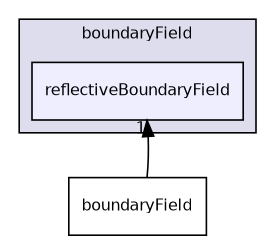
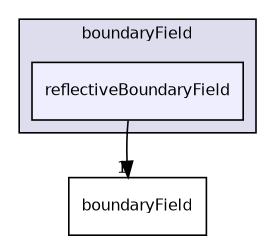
edge "boundaryField" -> "reflectiveBoundaryField": reversed
